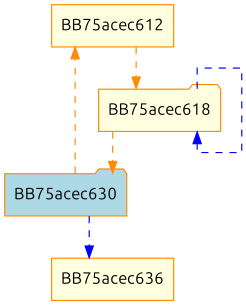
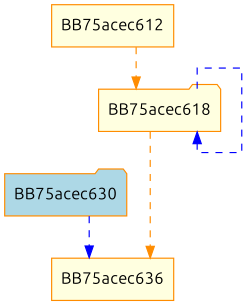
edge "BB75acec630" -> "BB75acec612": removed
edge "BB75acec618" -> "BB75acec630": now "BB75acec618" -> "BB75acec636"
